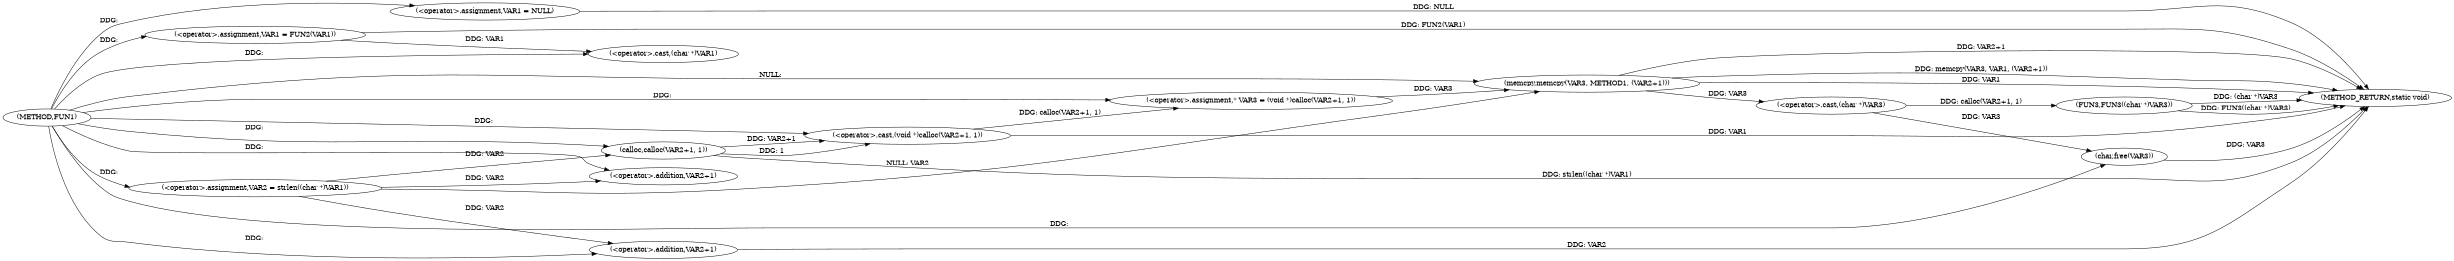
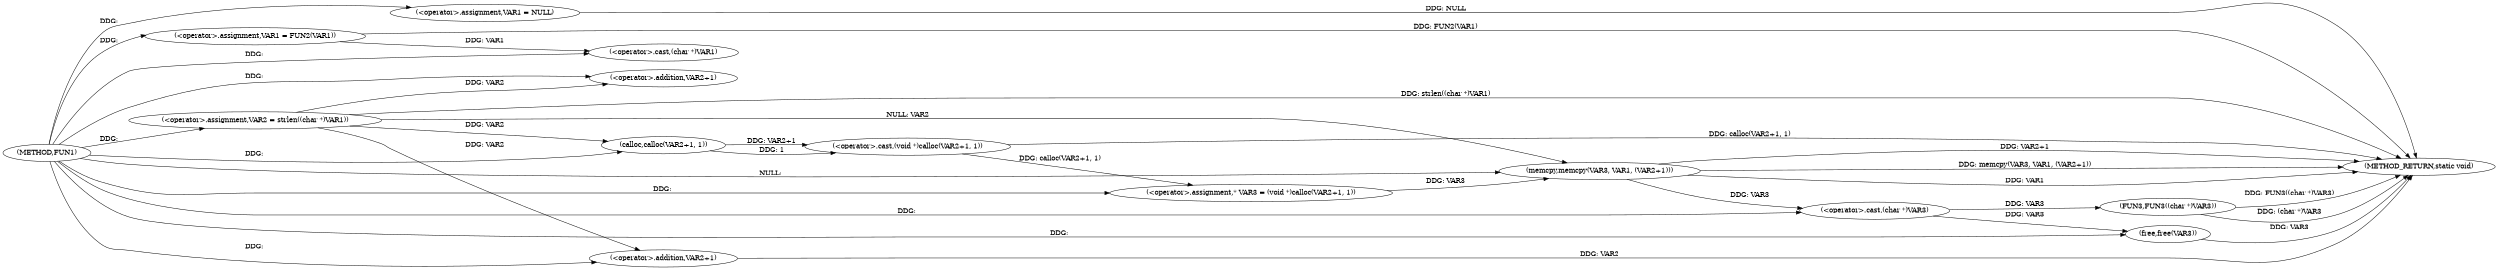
node "(memcpy,memcpy(VAR3, METHOD1, (VAR2+1)))": label "(memcpy,memcpy(VAR3, METHOD1, (VAR2+1)))" -> "(memcpy,memcpy(VAR3, VAR1, (VAR2+1)))"
edge "(<operator>.cast,(char *)VAR3)" -> "(FUN3,FUN3((char *)VAR3))": label "DDG: calloc(VAR2+1, 1)" -> "DDG: VAR3"
edge "(METHOD,FUN1)" -> "(<operator>.cast,(void *)calloc(VAR2+1, 1))": now "(METHOD,FUN1)" -> "(<operator>.cast,(char *)VAR3)"
edge "(<operator>.cast,(void *)calloc(VAR2+1, 1))" -> "(METHOD_RETURN,static void)": label "DDG: VAR1" -> "DDG: calloc(VAR2+1, 1)"
node "(char,free(VAR3))": label "(char,free(VAR3))" -> "(free,free(VAR3))"
edge "(calloc,calloc(VAR2+1, 1))" -> "(METHOD_RETURN,static void)": now "(<operator>.assignment,VAR2 = strlen((char *)VAR1))" -> "(METHOD_RETURN,static void)"
